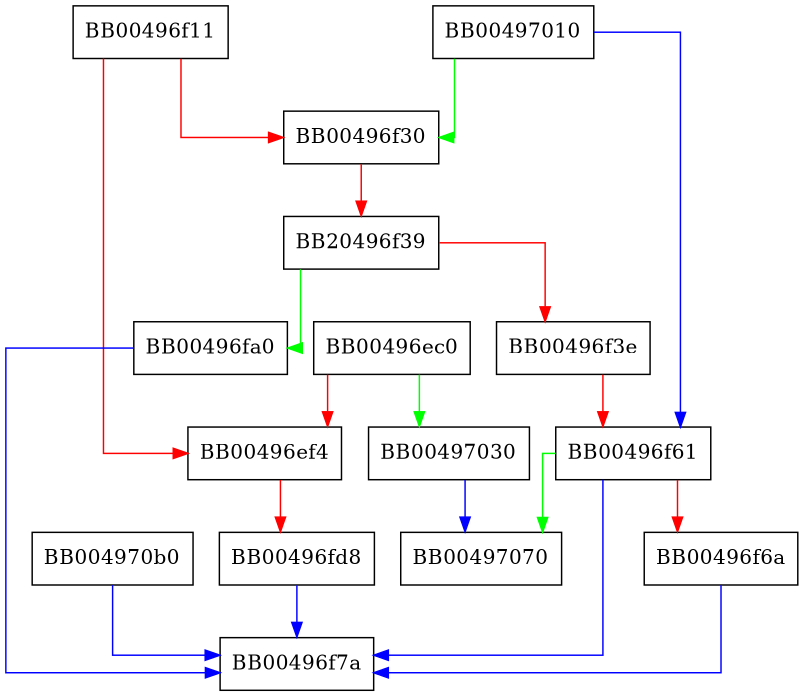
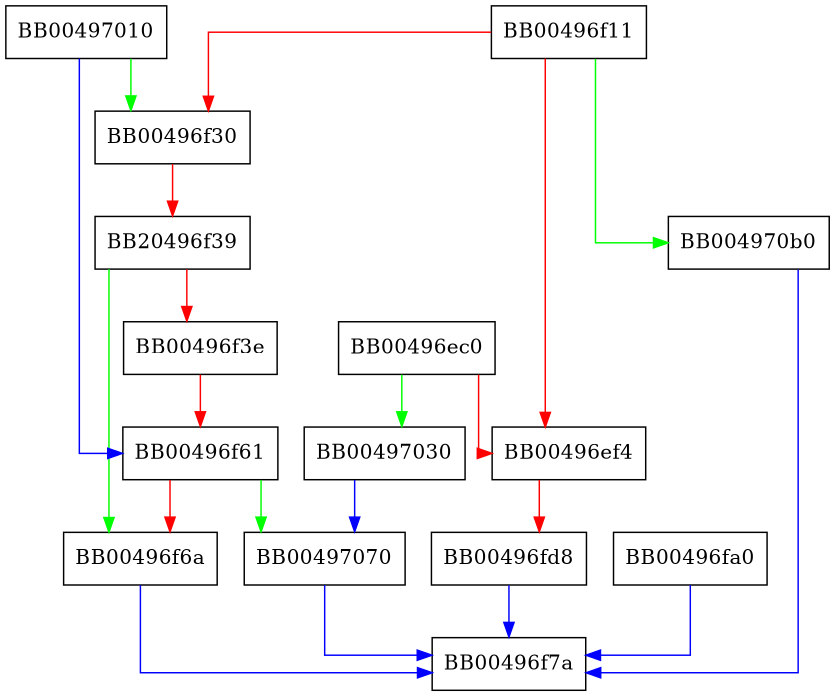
edge "BB00496f11" -> "BB004970b0": added
edge "BB20496f39" -> "BB00496fa0": now "BB20496f39" -> "BB00496f6a"
edge "BB00496f61" -> "BB00496f7a": now "BB00497070" -> "BB00496f7a"
